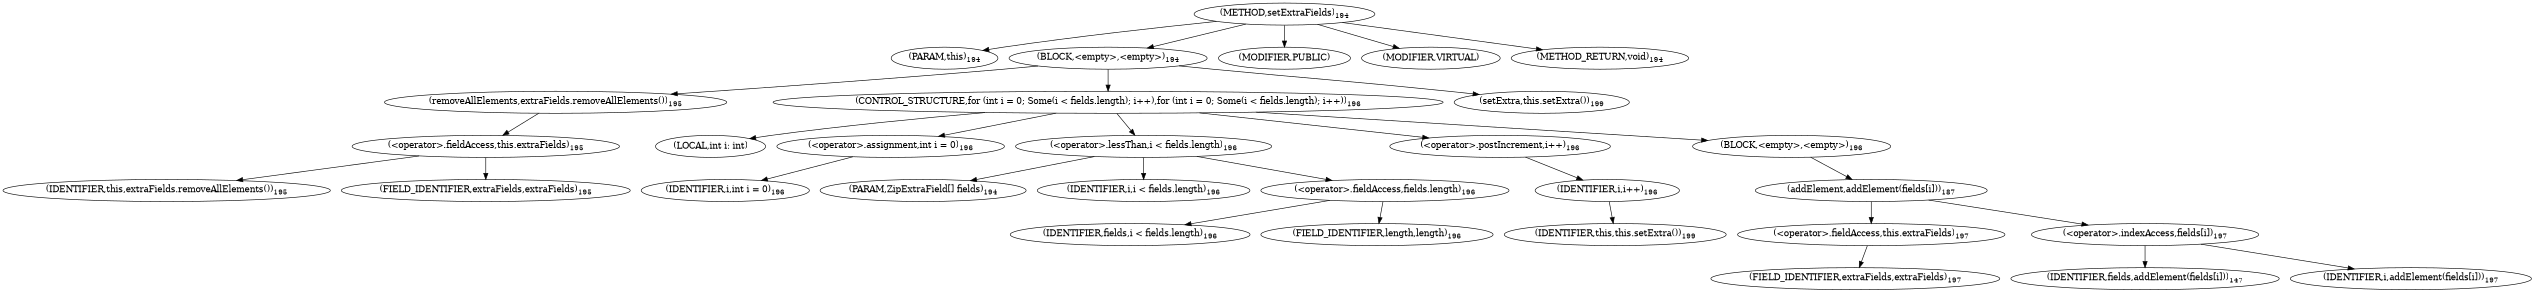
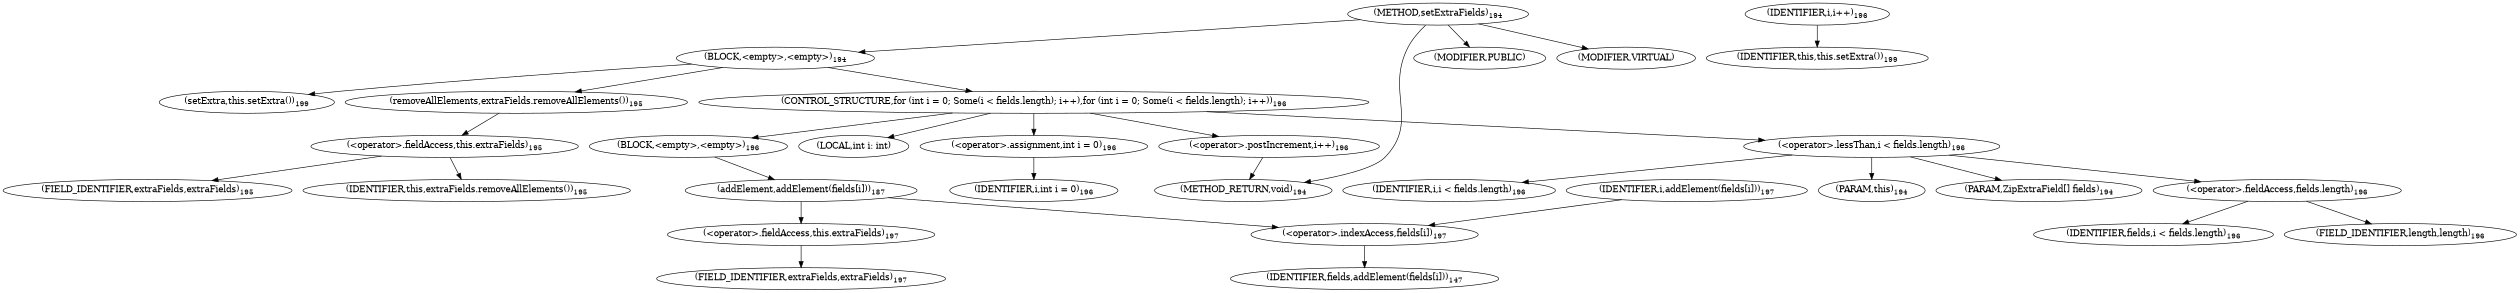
edge "(METHOD,setExtraFields)" -> "(PARAM,this)": now "(<operator>.lessThan,i < fields.length)" -> "(PARAM,this)"
edge "(<operator>.postIncrement,i++)" -> "(IDENTIFIER,i,i++)": now "(<operator>.postIncrement,i++)" -> "(METHOD_RETURN,void)"
edge "(<operator>.indexAccess,fields[i])" -> "(IDENTIFIER,i,addElement(fields[i]))": reversed
